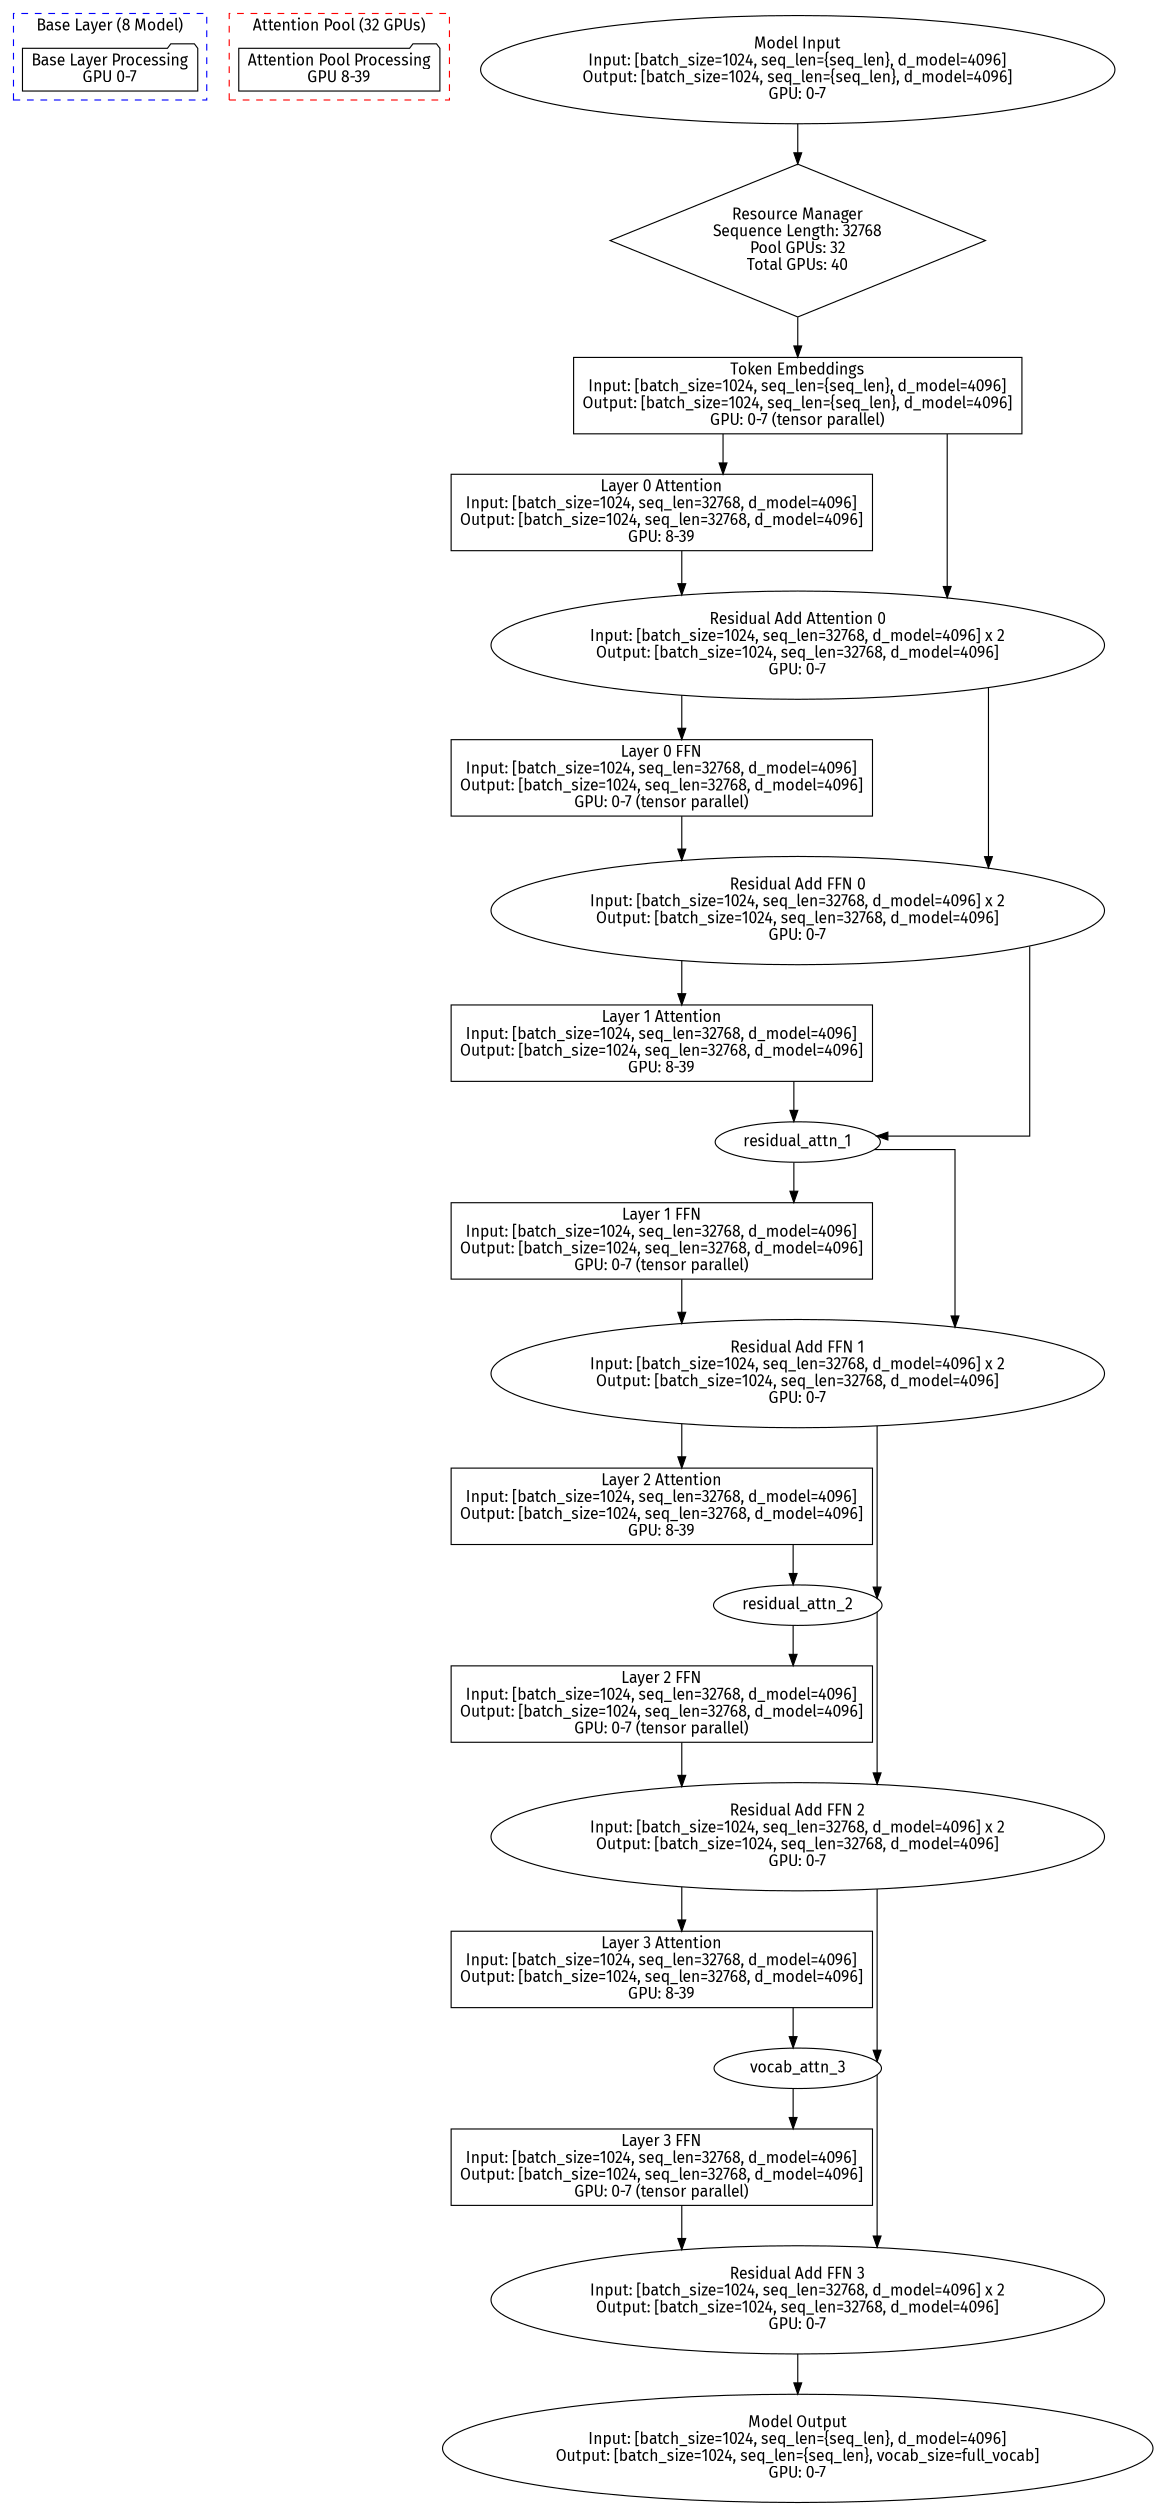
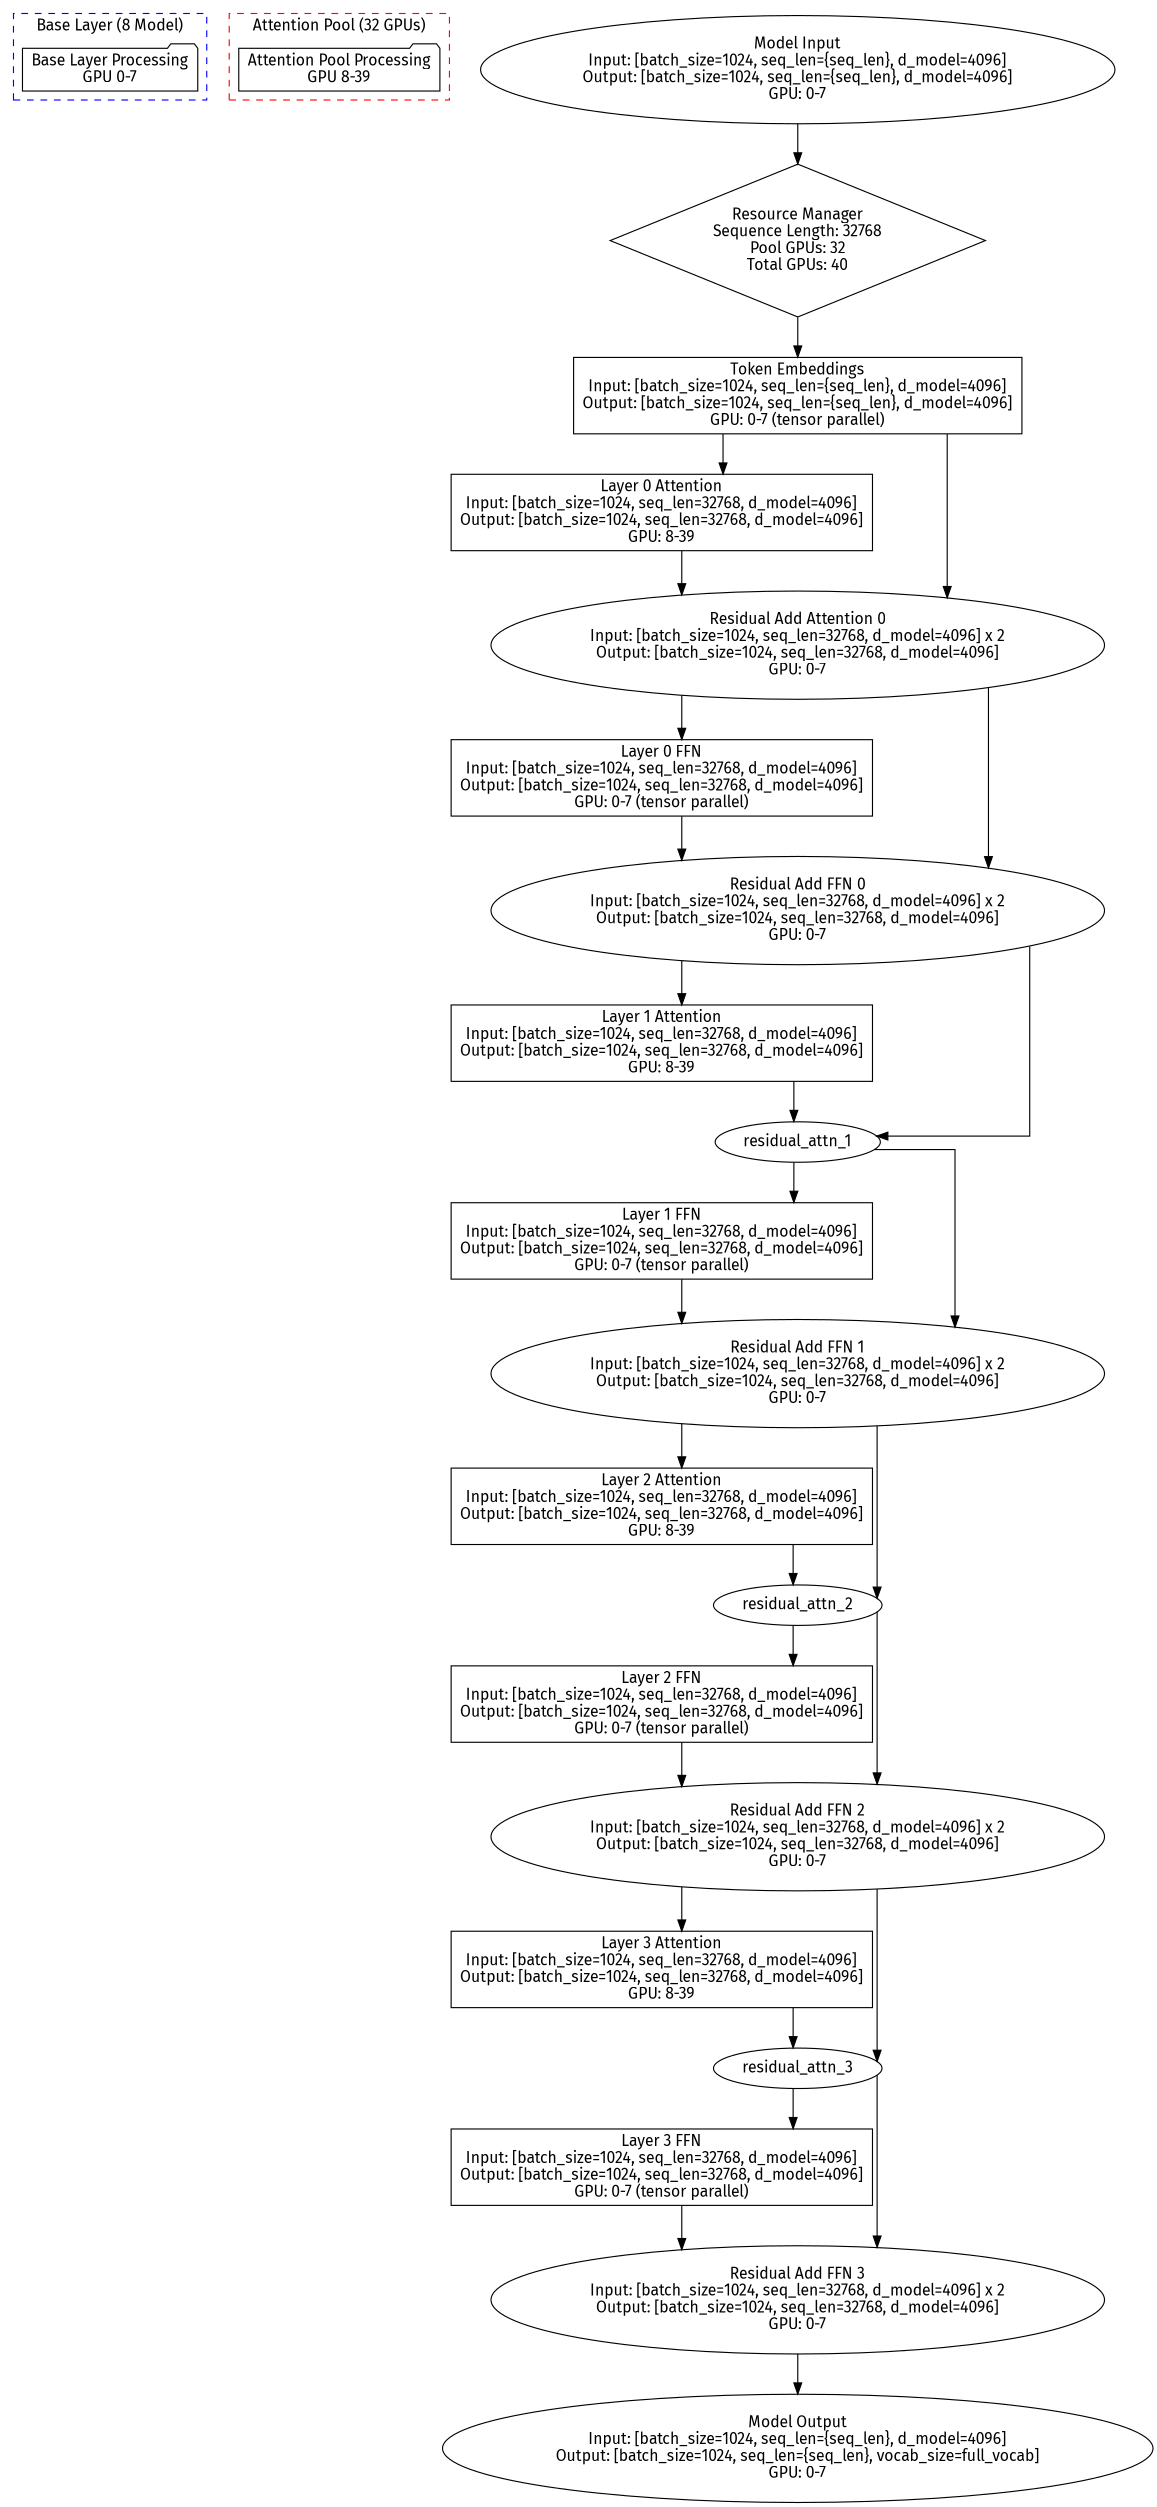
node "vocab_attn_3": label "vocab_attn_3" -> "residual_attn_3"
